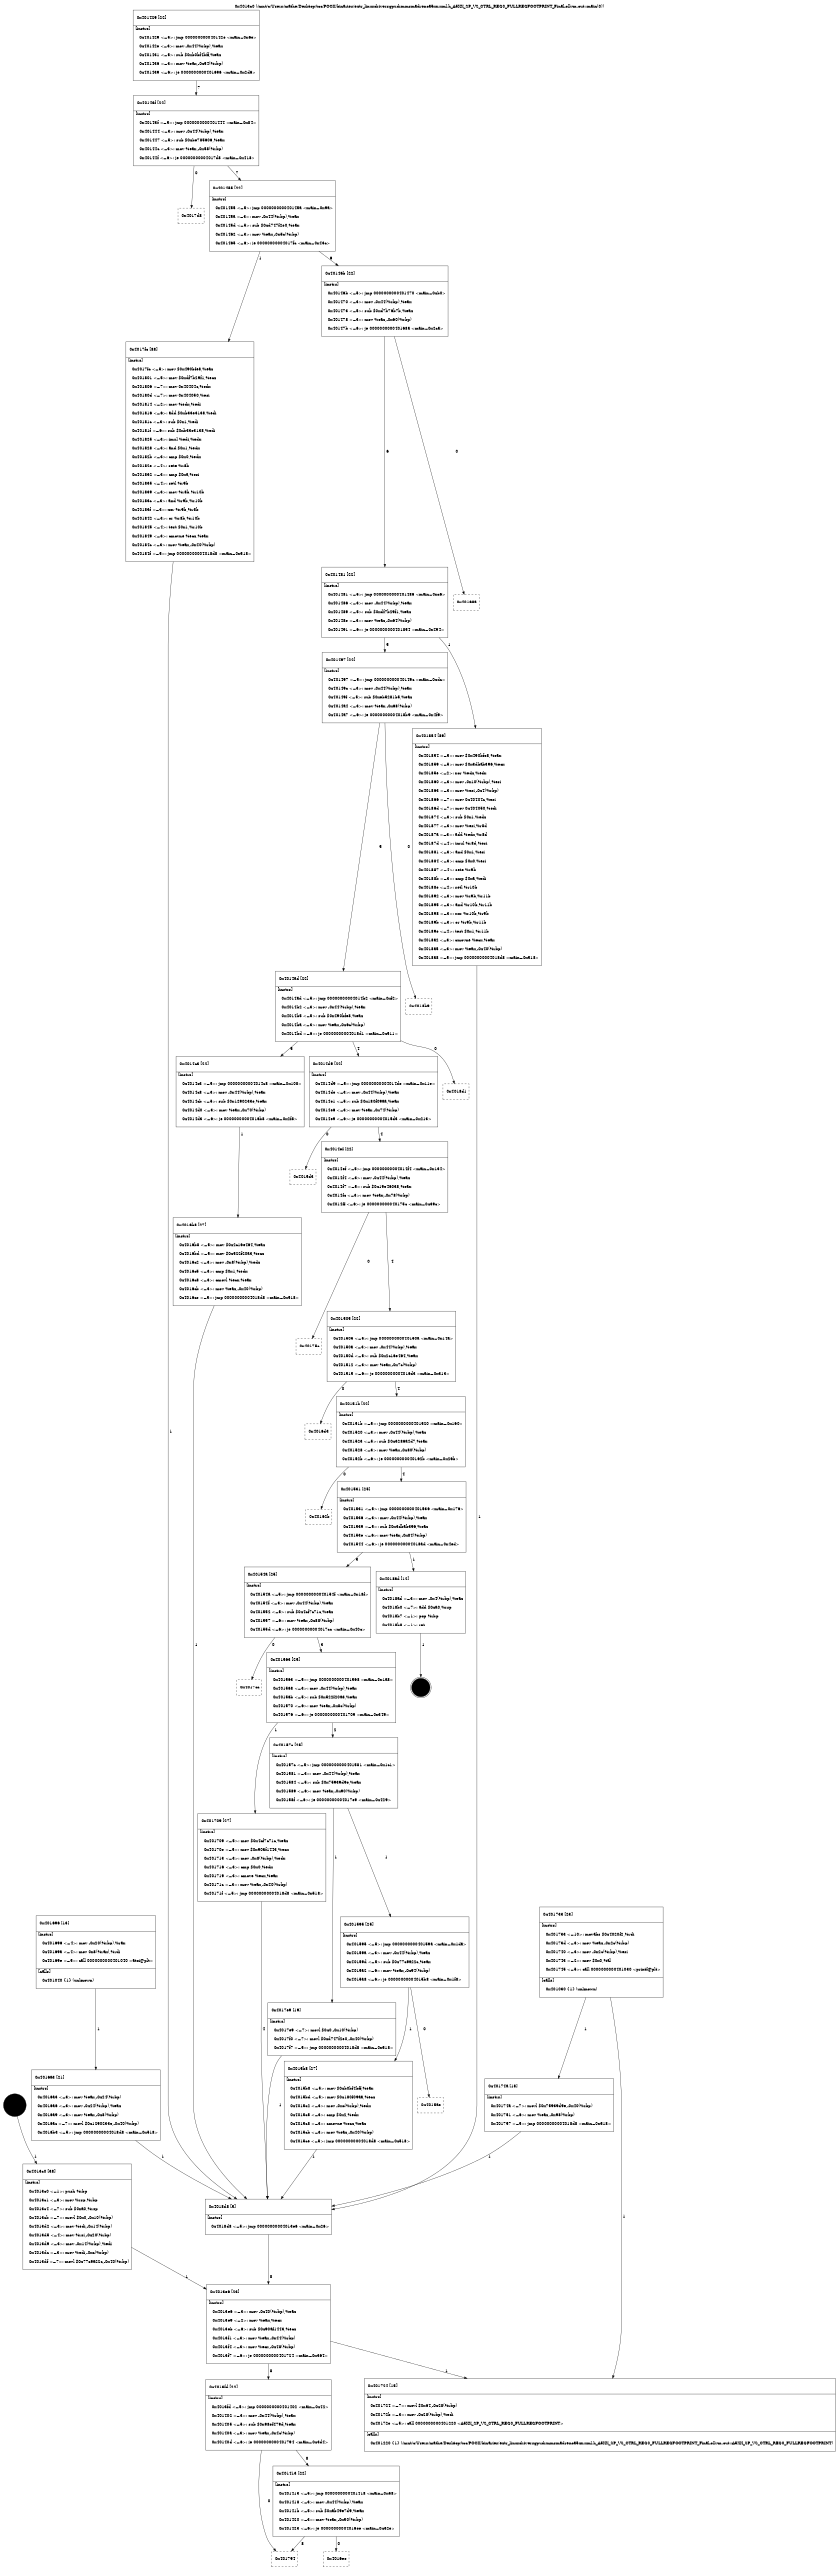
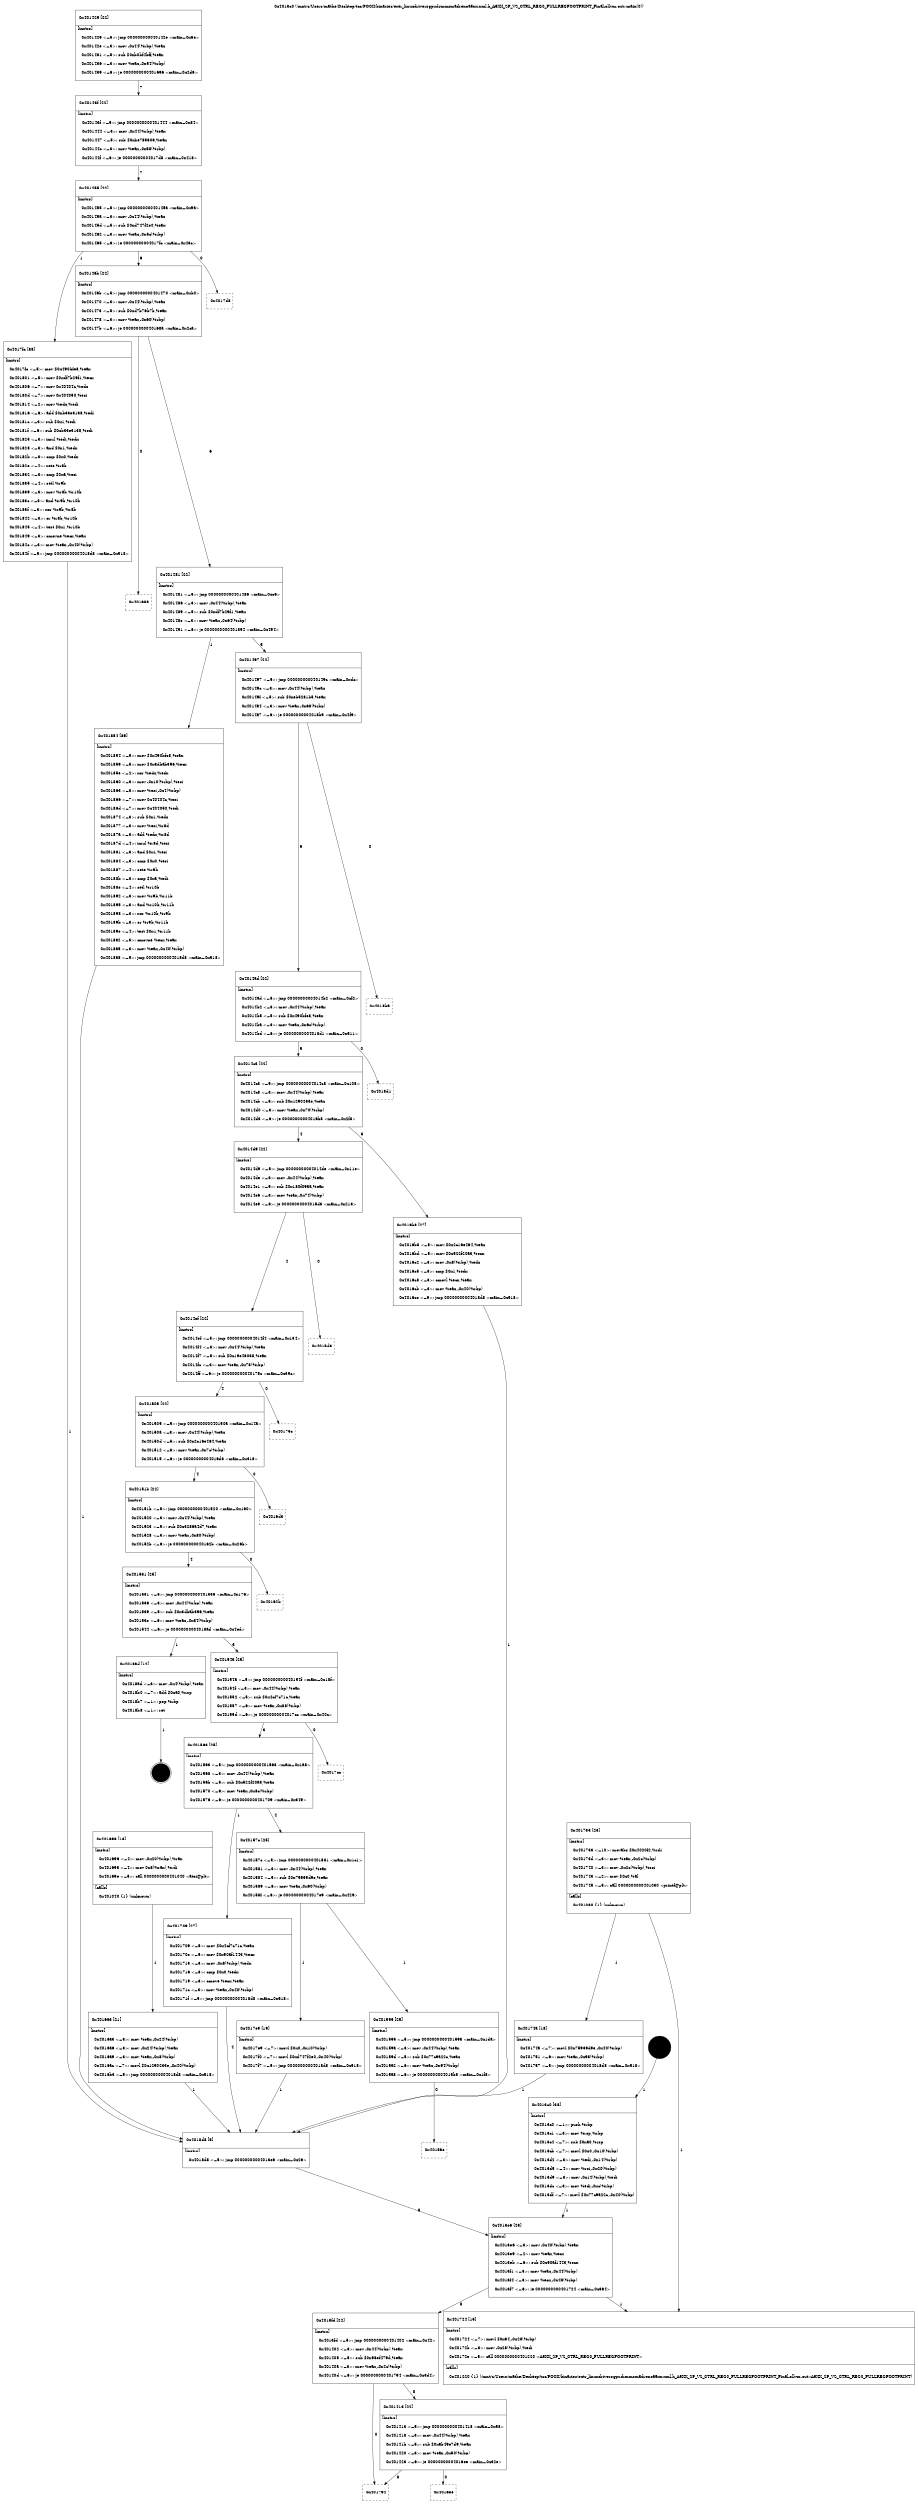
edge "0x40143f [22]" -> "0x4017d8": now "0x401455 [22]" -> "0x4017d8"
edge "0x4014ad [22]" -> "0x4014d9 [22]": now "0x4014c3 [22]" -> "0x4014d9 [22]"
edge "0x4014c3 [22]" -> "0x4016b8 [27]": label " 1" -> " 5"
node "0x4015b8 [27]": removed
